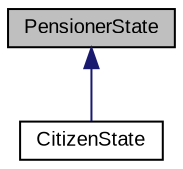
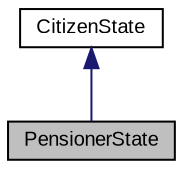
edge "CitizenState" -> "PensionerState": reversed
